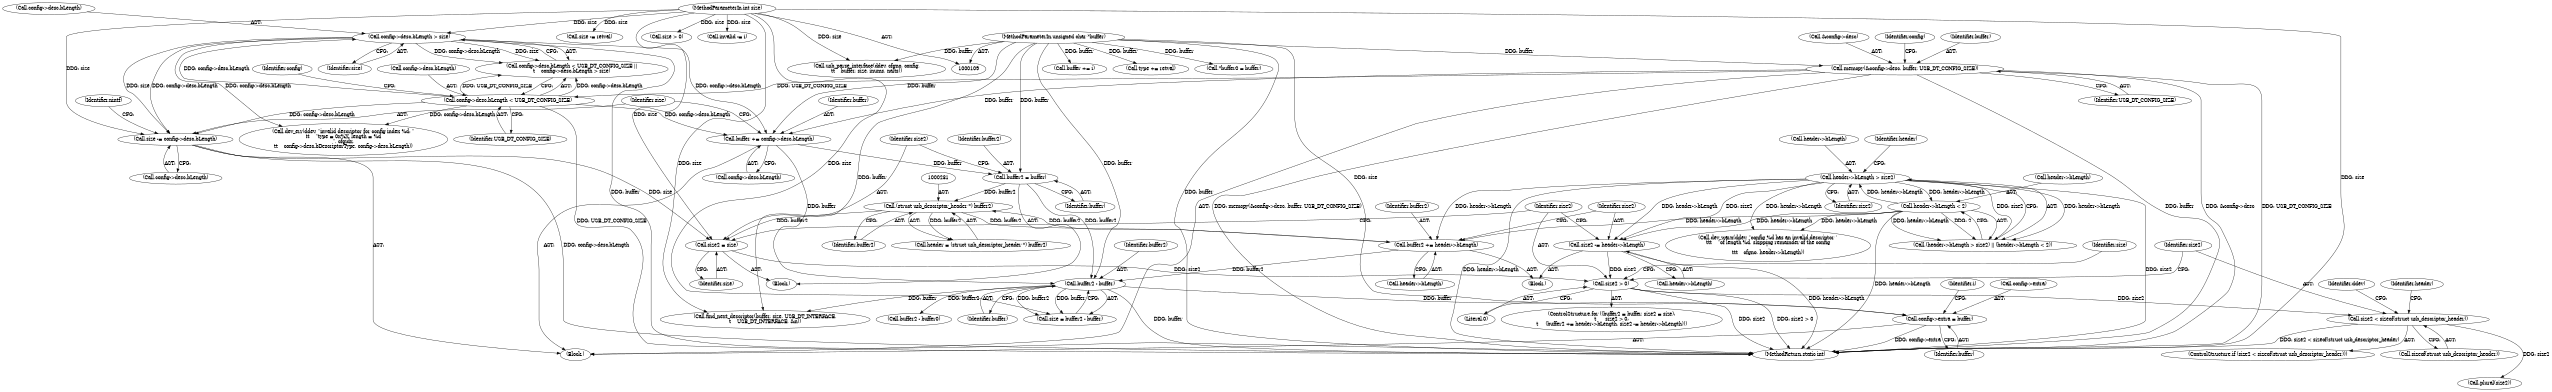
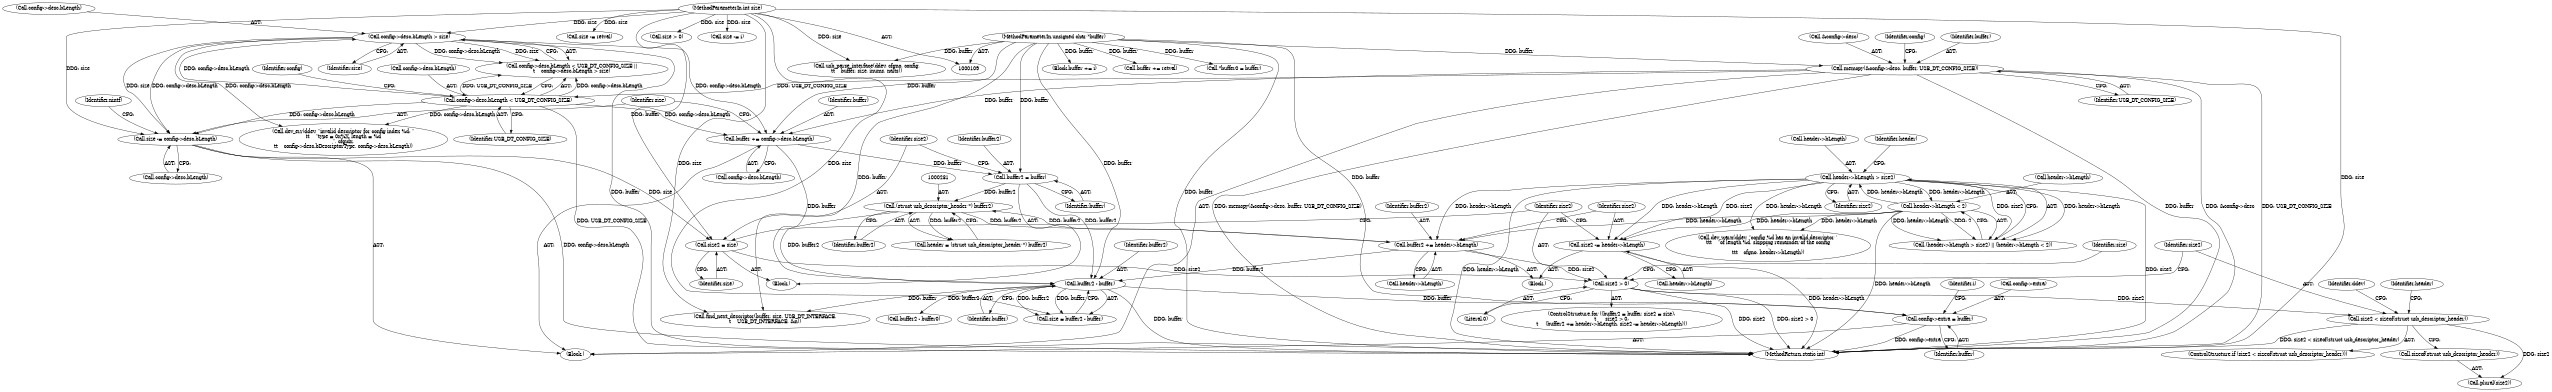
node "(Call,invalid -= i)": label "(Call,invalid -= i)" -> "(Call,size -= i)"
node "(Call,buffer += i)": label "(Call,buffer += i)" -> "(Block,buffer += i)"
node "(Call,type += retval)": label "(Call,type += retval)" -> "(Call,buffer += retval)"
edge "(MethodParameterIn,int size)" -> "(Call,size2 = size)": label "DDG: size" -> "DDG: buffer"
edge "(MethodParameterIn,unsigned char *buffer)" -> "(Call,config->extra = buffer)": label "DDG: size" -> "DDG: buffer"
edge "(Call,(struct usb_descriptor_header *) buffer2)" -> "(Call,size2 = size)": now "(Call,(struct usb_descriptor_header *) buffer2)" -> "(Call,buffer2 - buffer)"
edge "(Call,header = (struct usb_descriptor_header *) buffer2)" -> "(Call,(struct usb_descriptor_header *) buffer2)": label "AST: " -> "CFG: "
edge "(Call,size2 -= header->bLength)" -> "(Call,size2 > 0)": now "(Call,buffer2 += header->bLength)" -> "(Call,size2 > 0)"
edge "(Call,sizeof(struct usb_descriptor_header))" -> "(Call,size2 < sizeof(struct usb_descriptor_header))": now "(Call,sizeof(struct usb_descriptor_header))" -> "(Call,plural(size2))"
